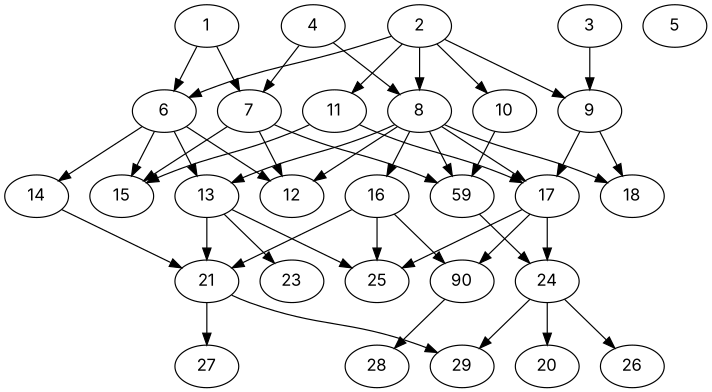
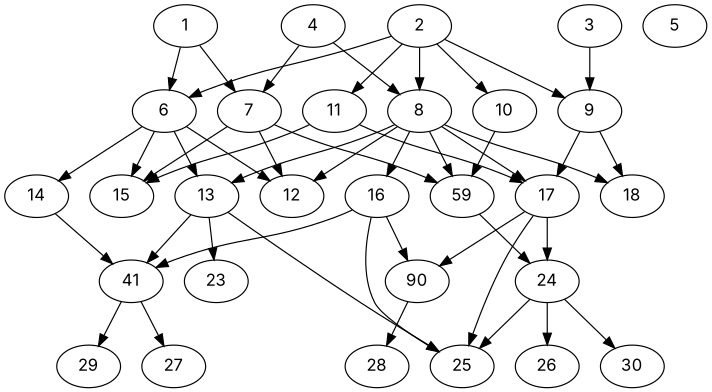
node "21": label "21" -> "41"
edge "24" -> "29": now "24" -> "25"
node "20": label "20" -> "30"
